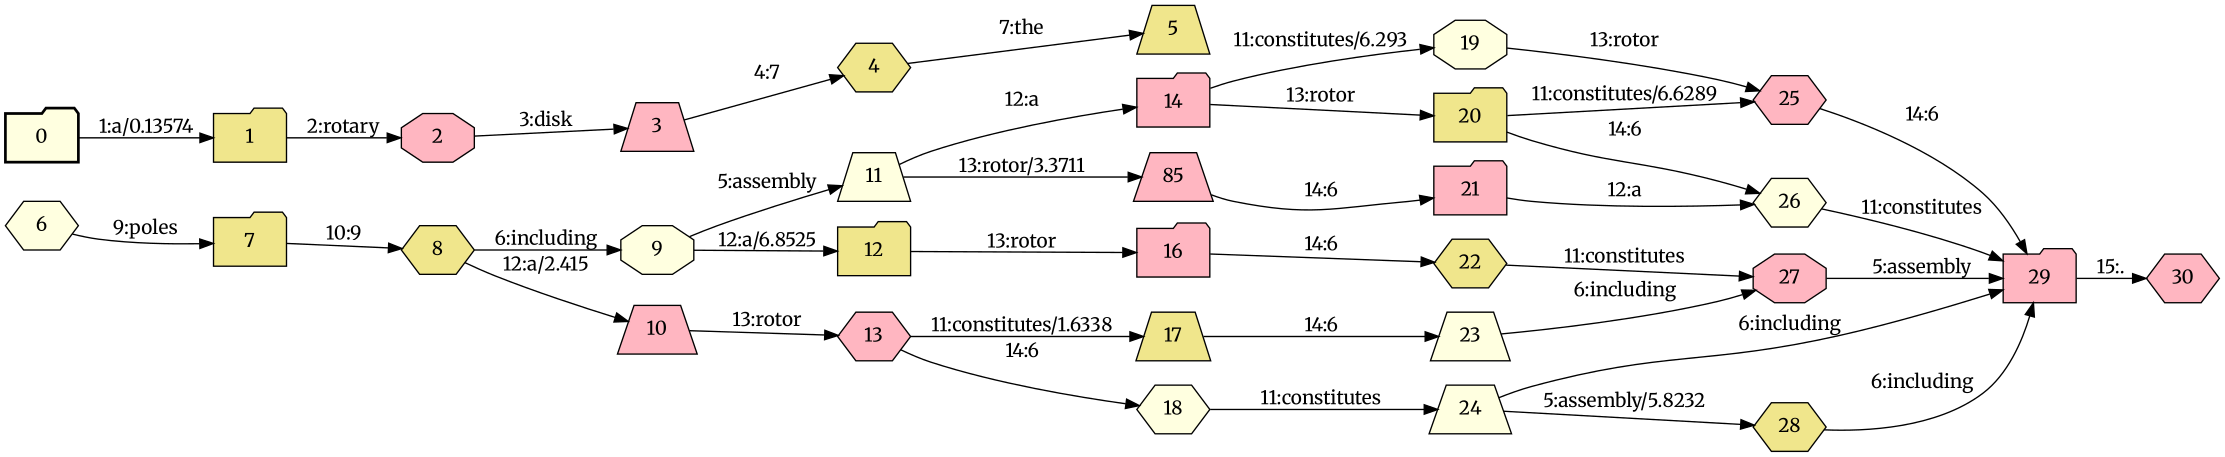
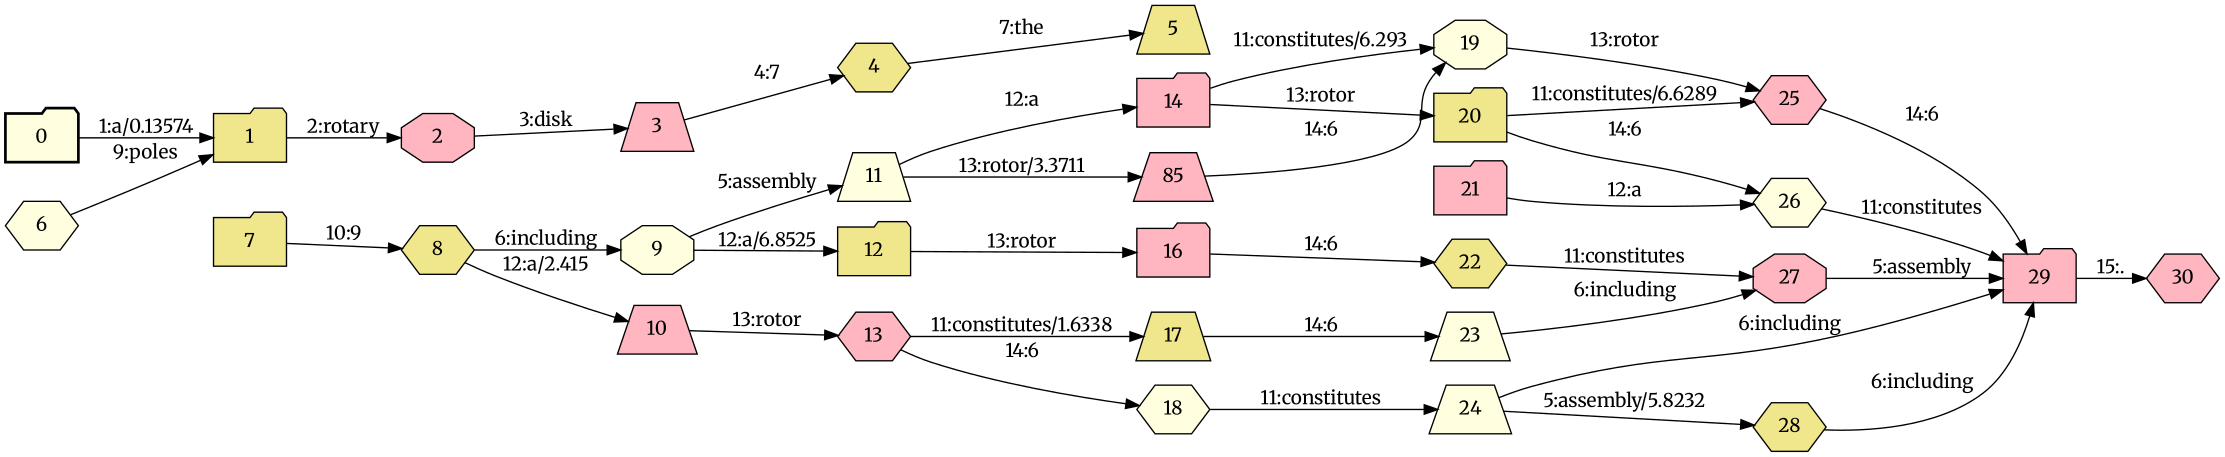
edge "85" -> "21": now "85" -> "19"
edge "6" -> "7": now "6" -> "1"
